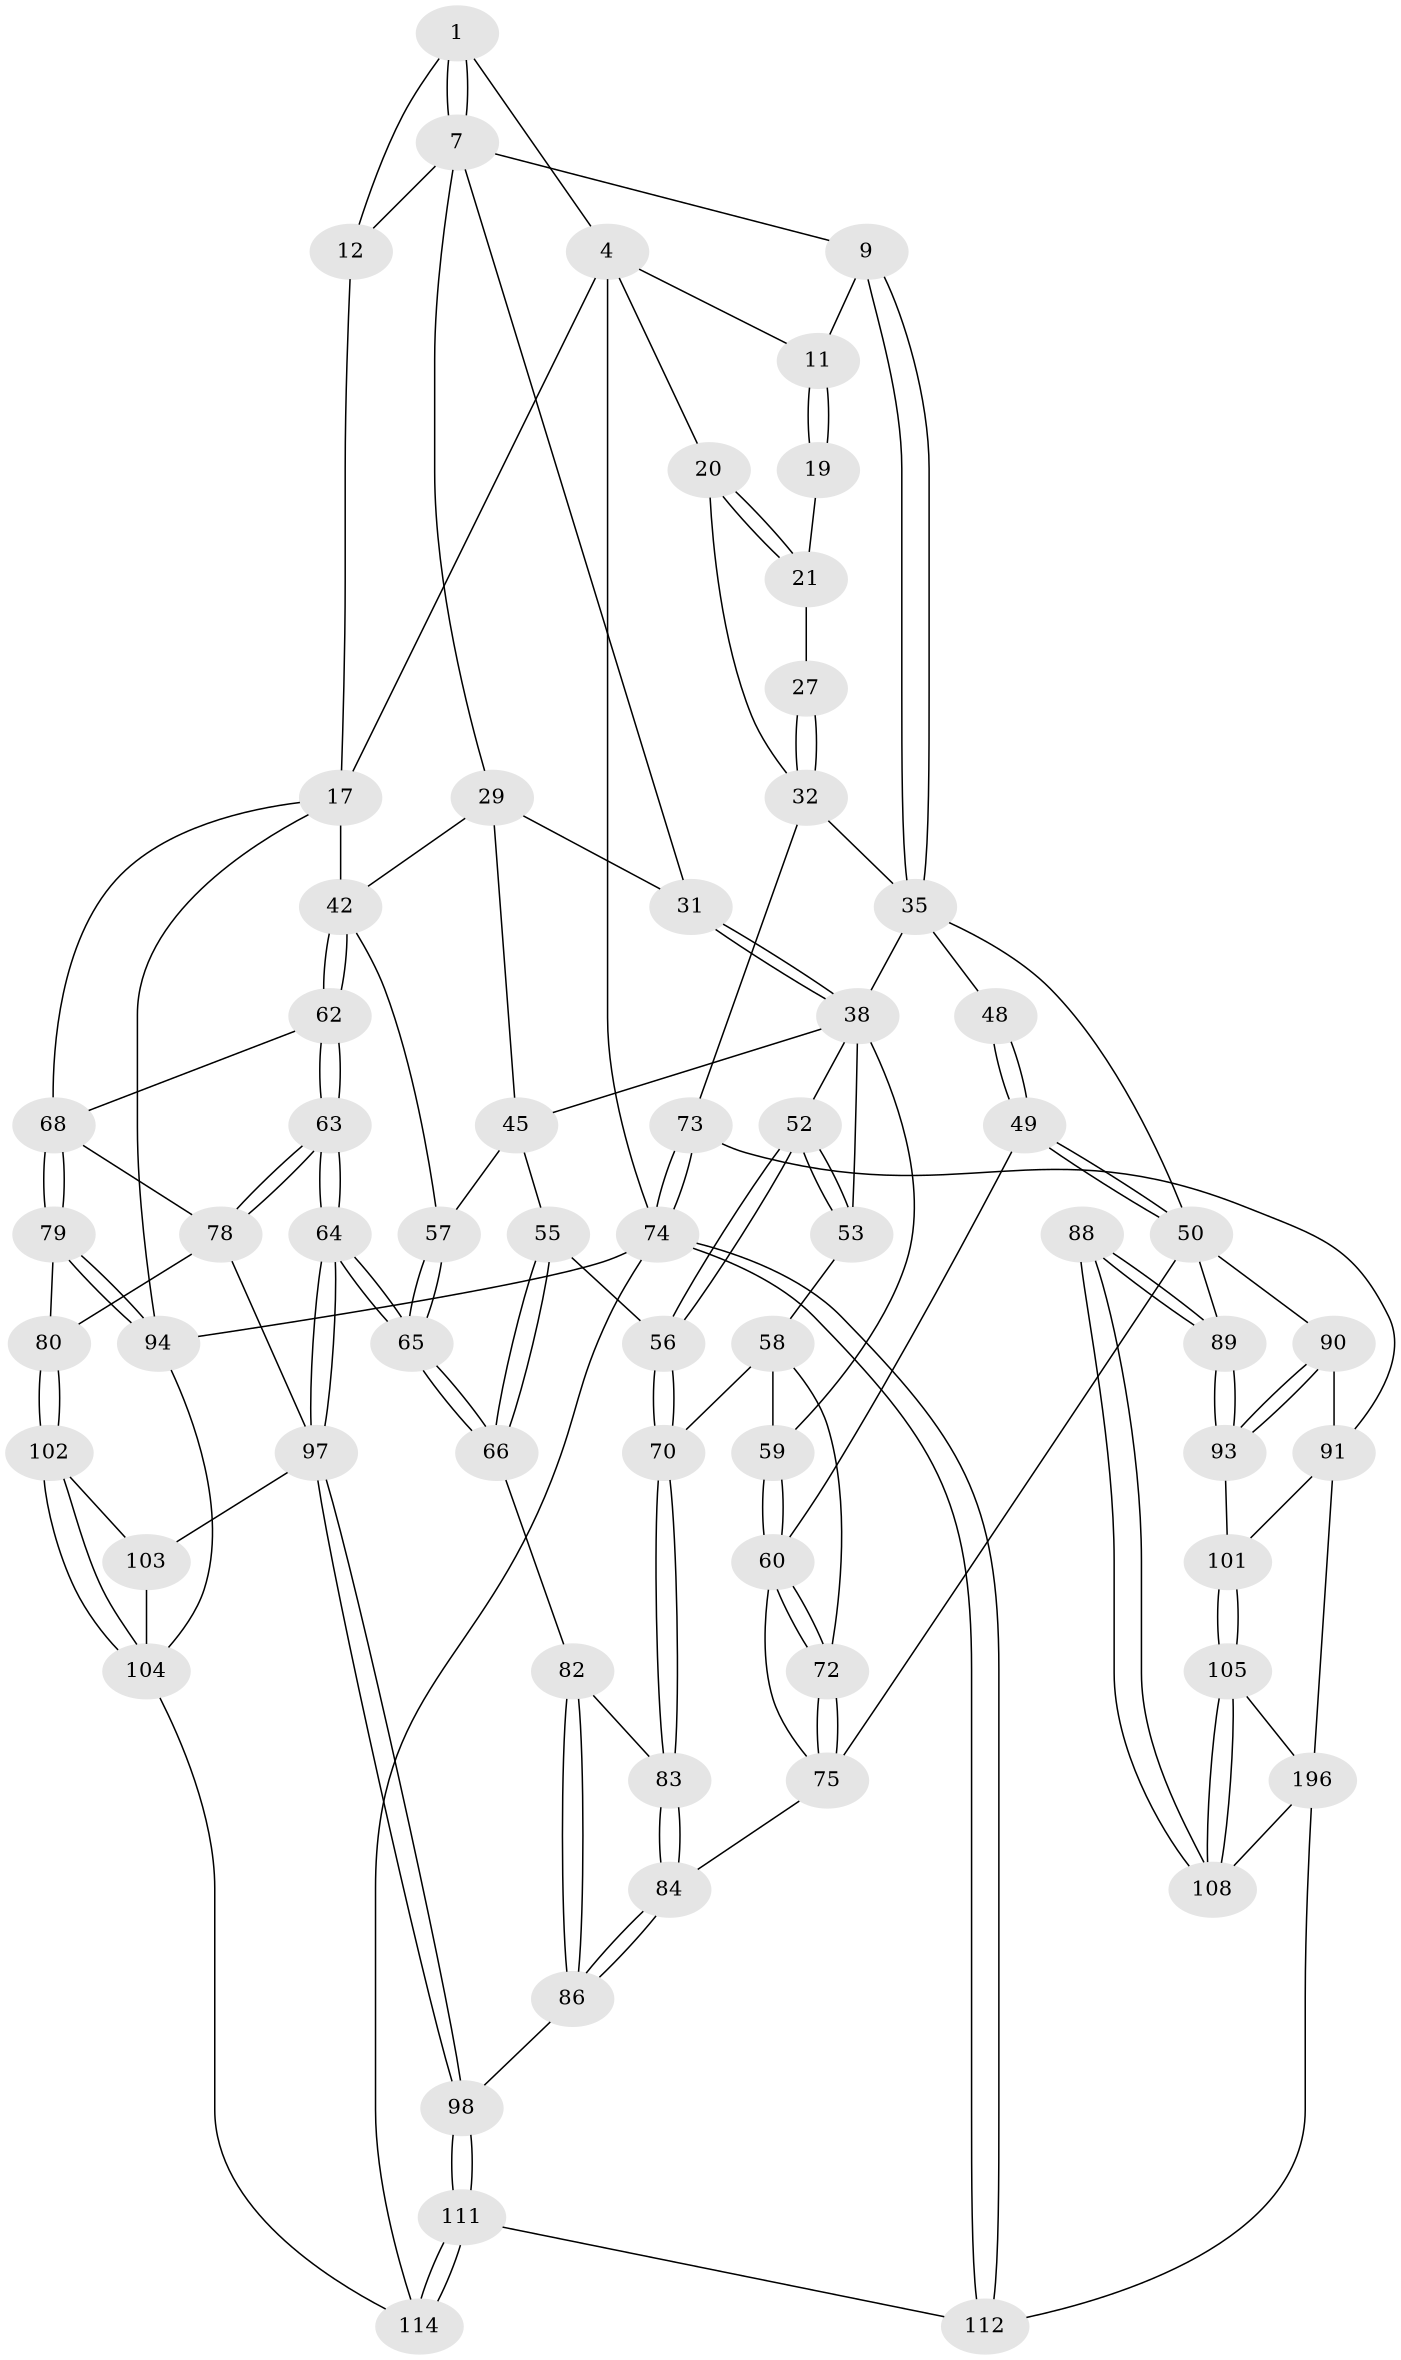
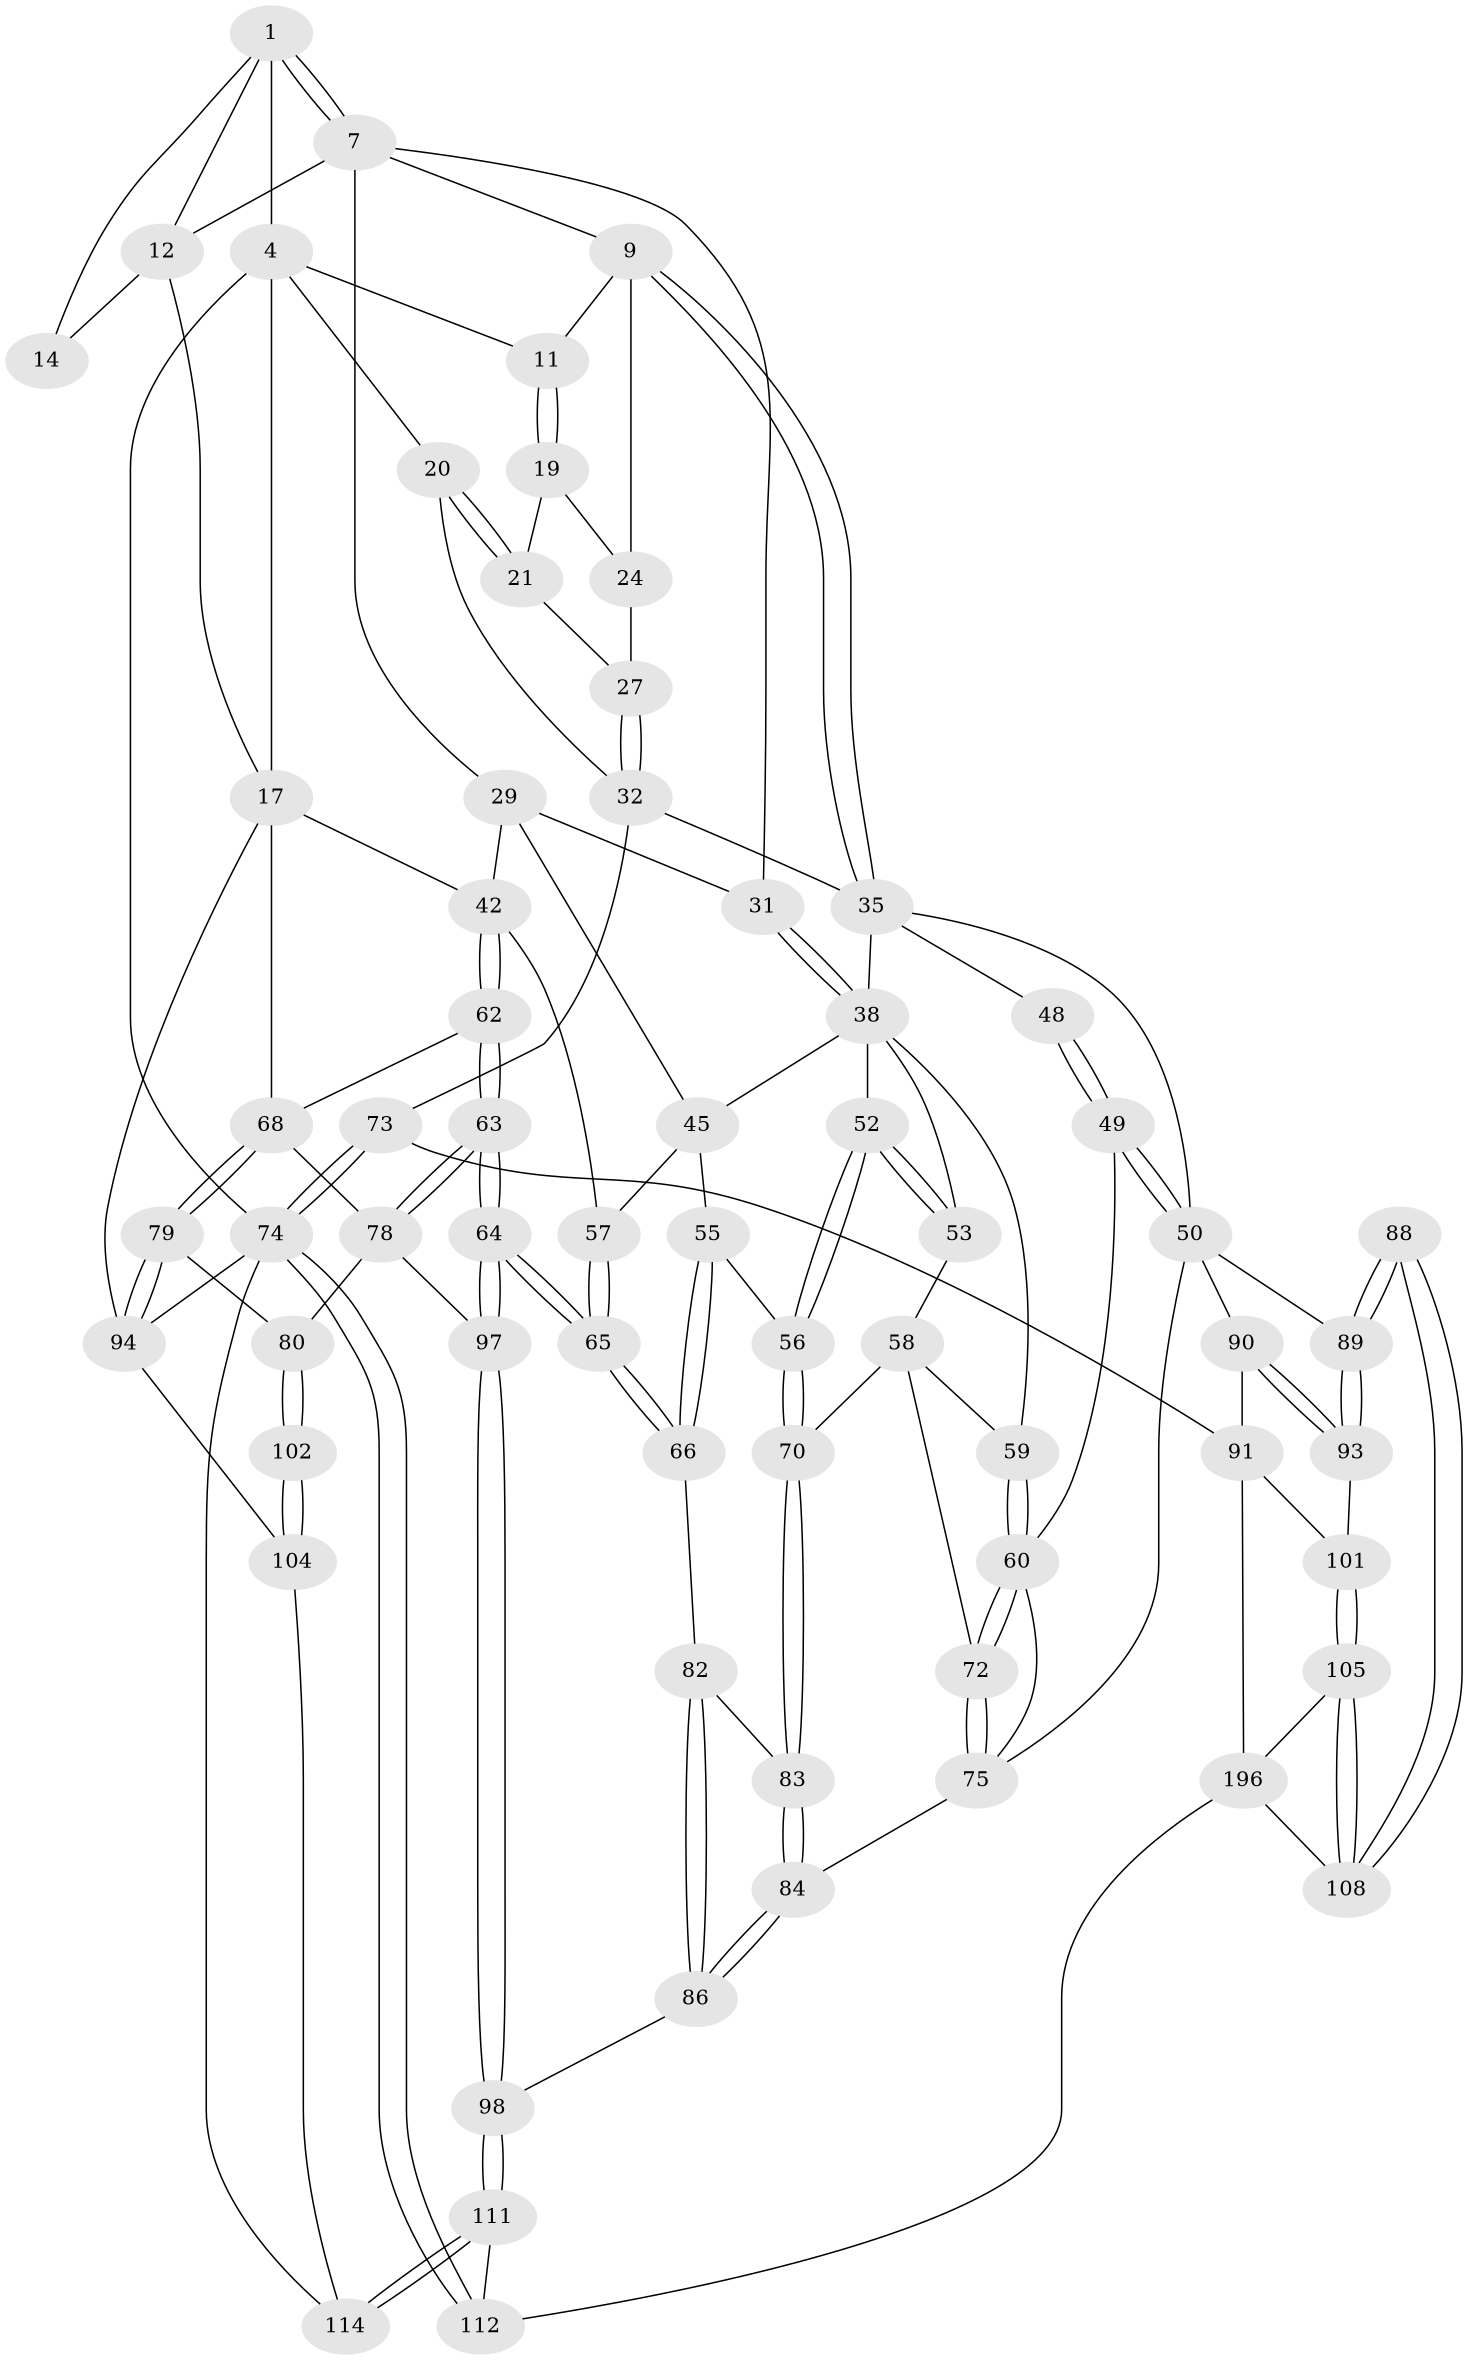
node "14": added
node "24": added
node "103": removed
